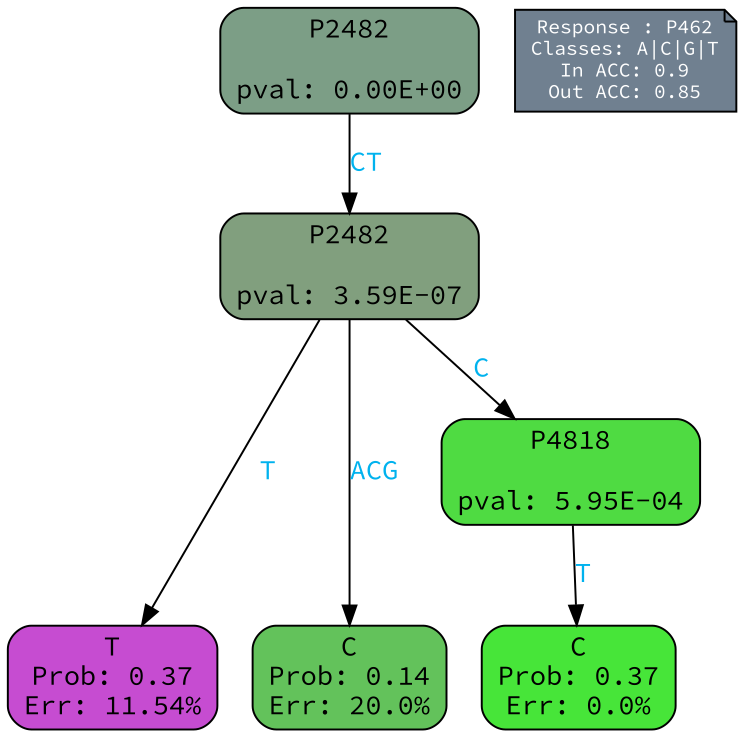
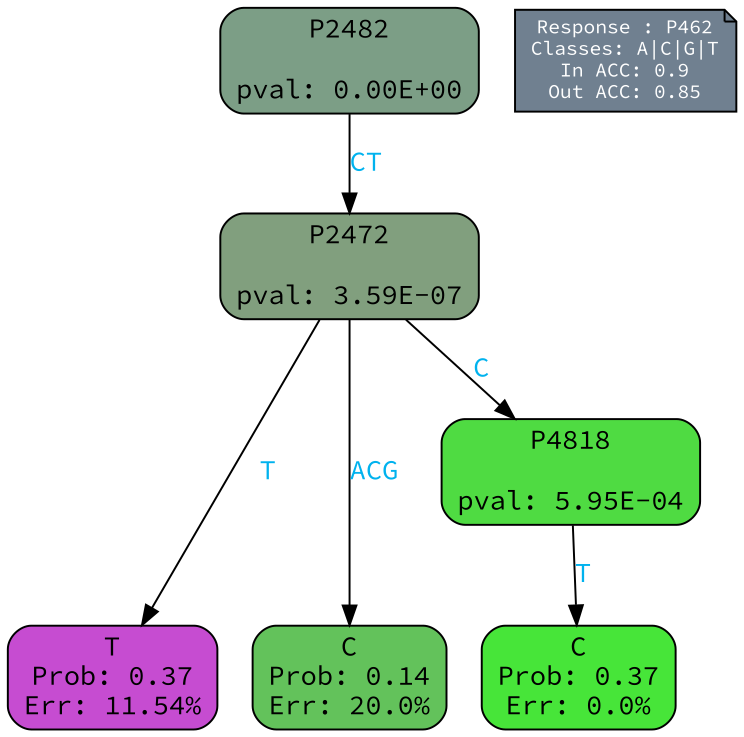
node "P2482 pval: 3.59E-07": label "P2482 pval: 3.59E-07" -> "P2472 pval: 3.59E-07"
